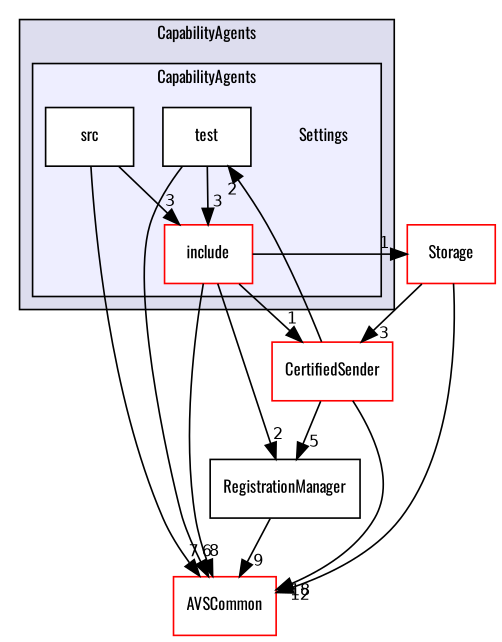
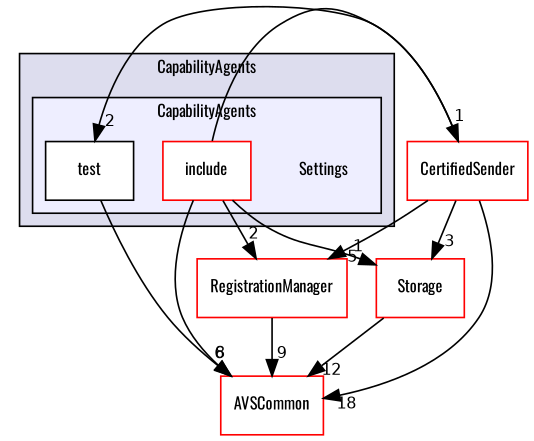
node "src": removed
edge "test" -> "include": removed
edge "Storage" -> "CertifiedSender": reversed
node "RegistrationManager": color black -> red
